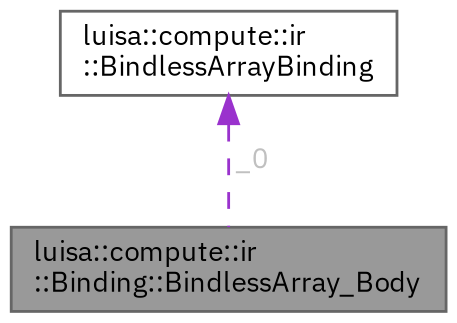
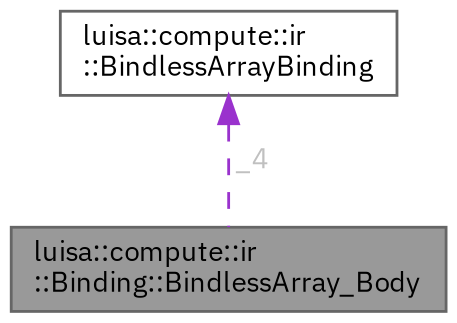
edge "luisa::compute::ir ::Binding::BindlessArray_Body" -> "luisa::compute::ir ::BindlessArrayBinding": label " _0" -> " _4"
